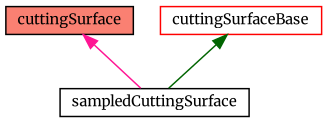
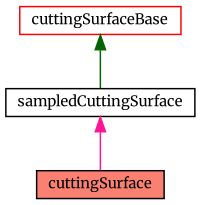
edge "sampledCuttingSurface" -> "cuttingSurface": reversed
